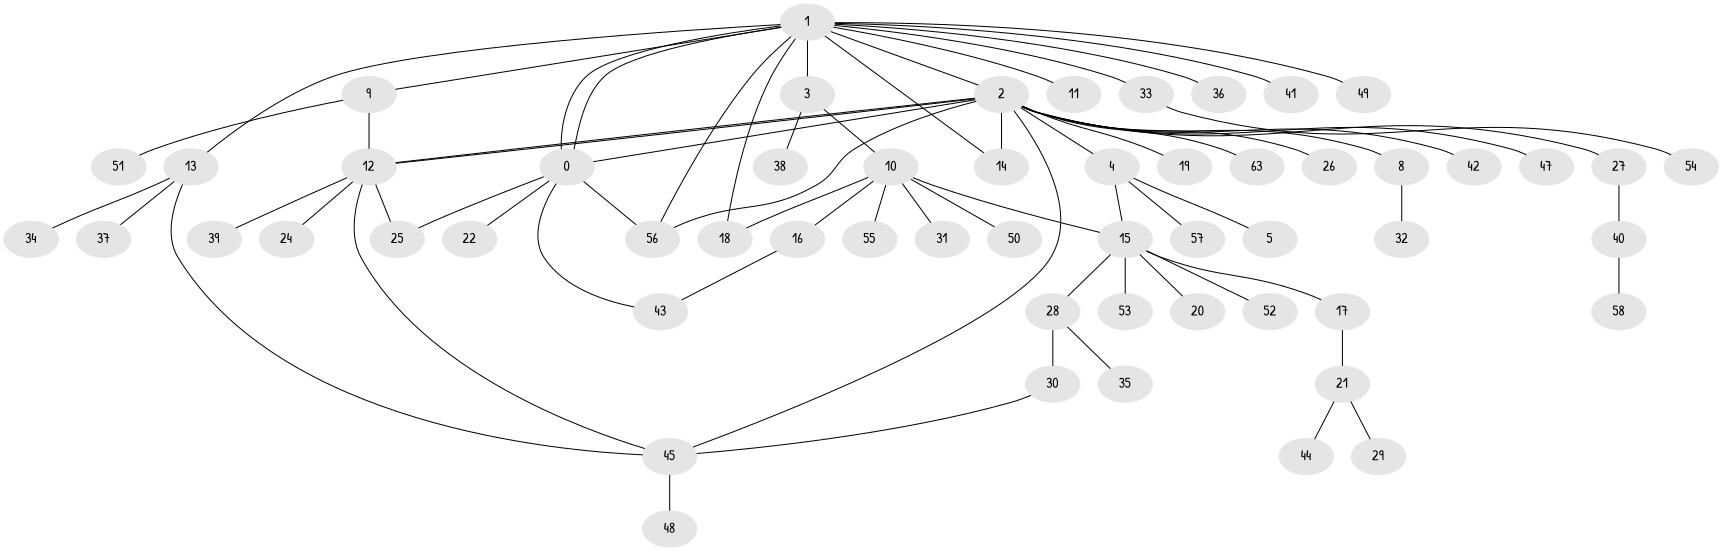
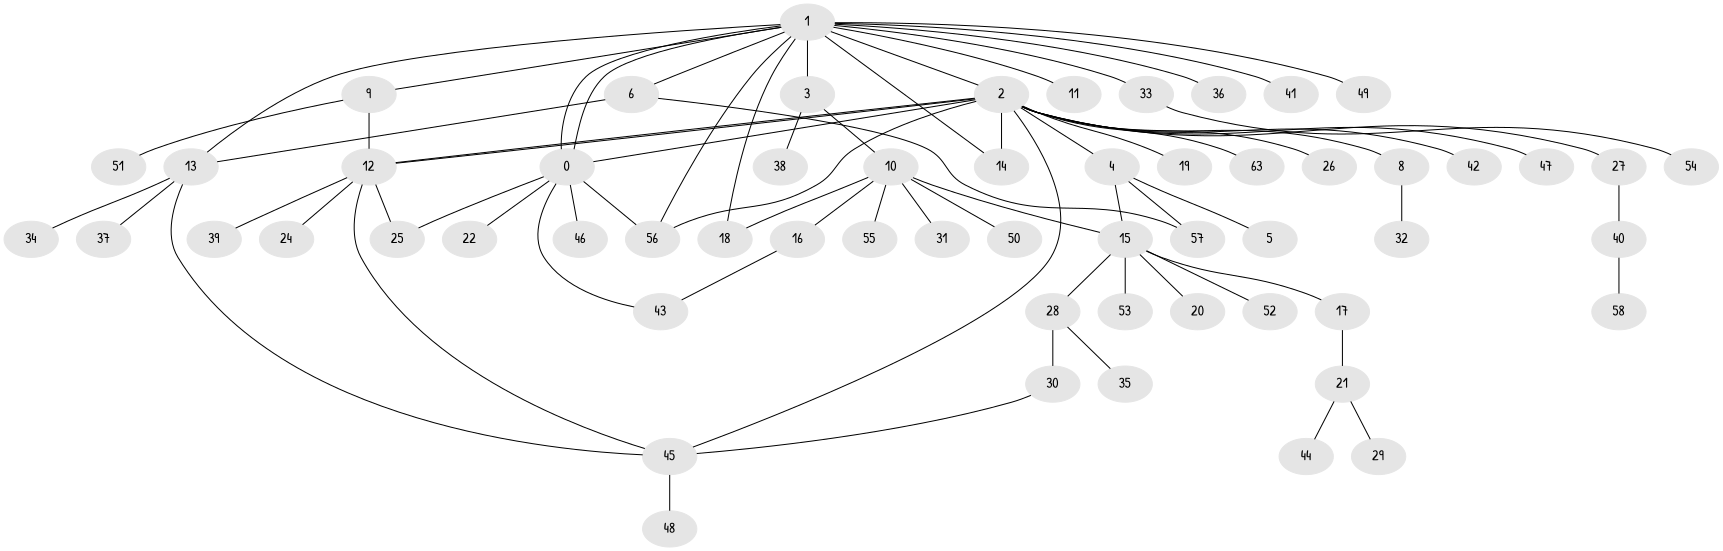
node "6": added
node "46": added
